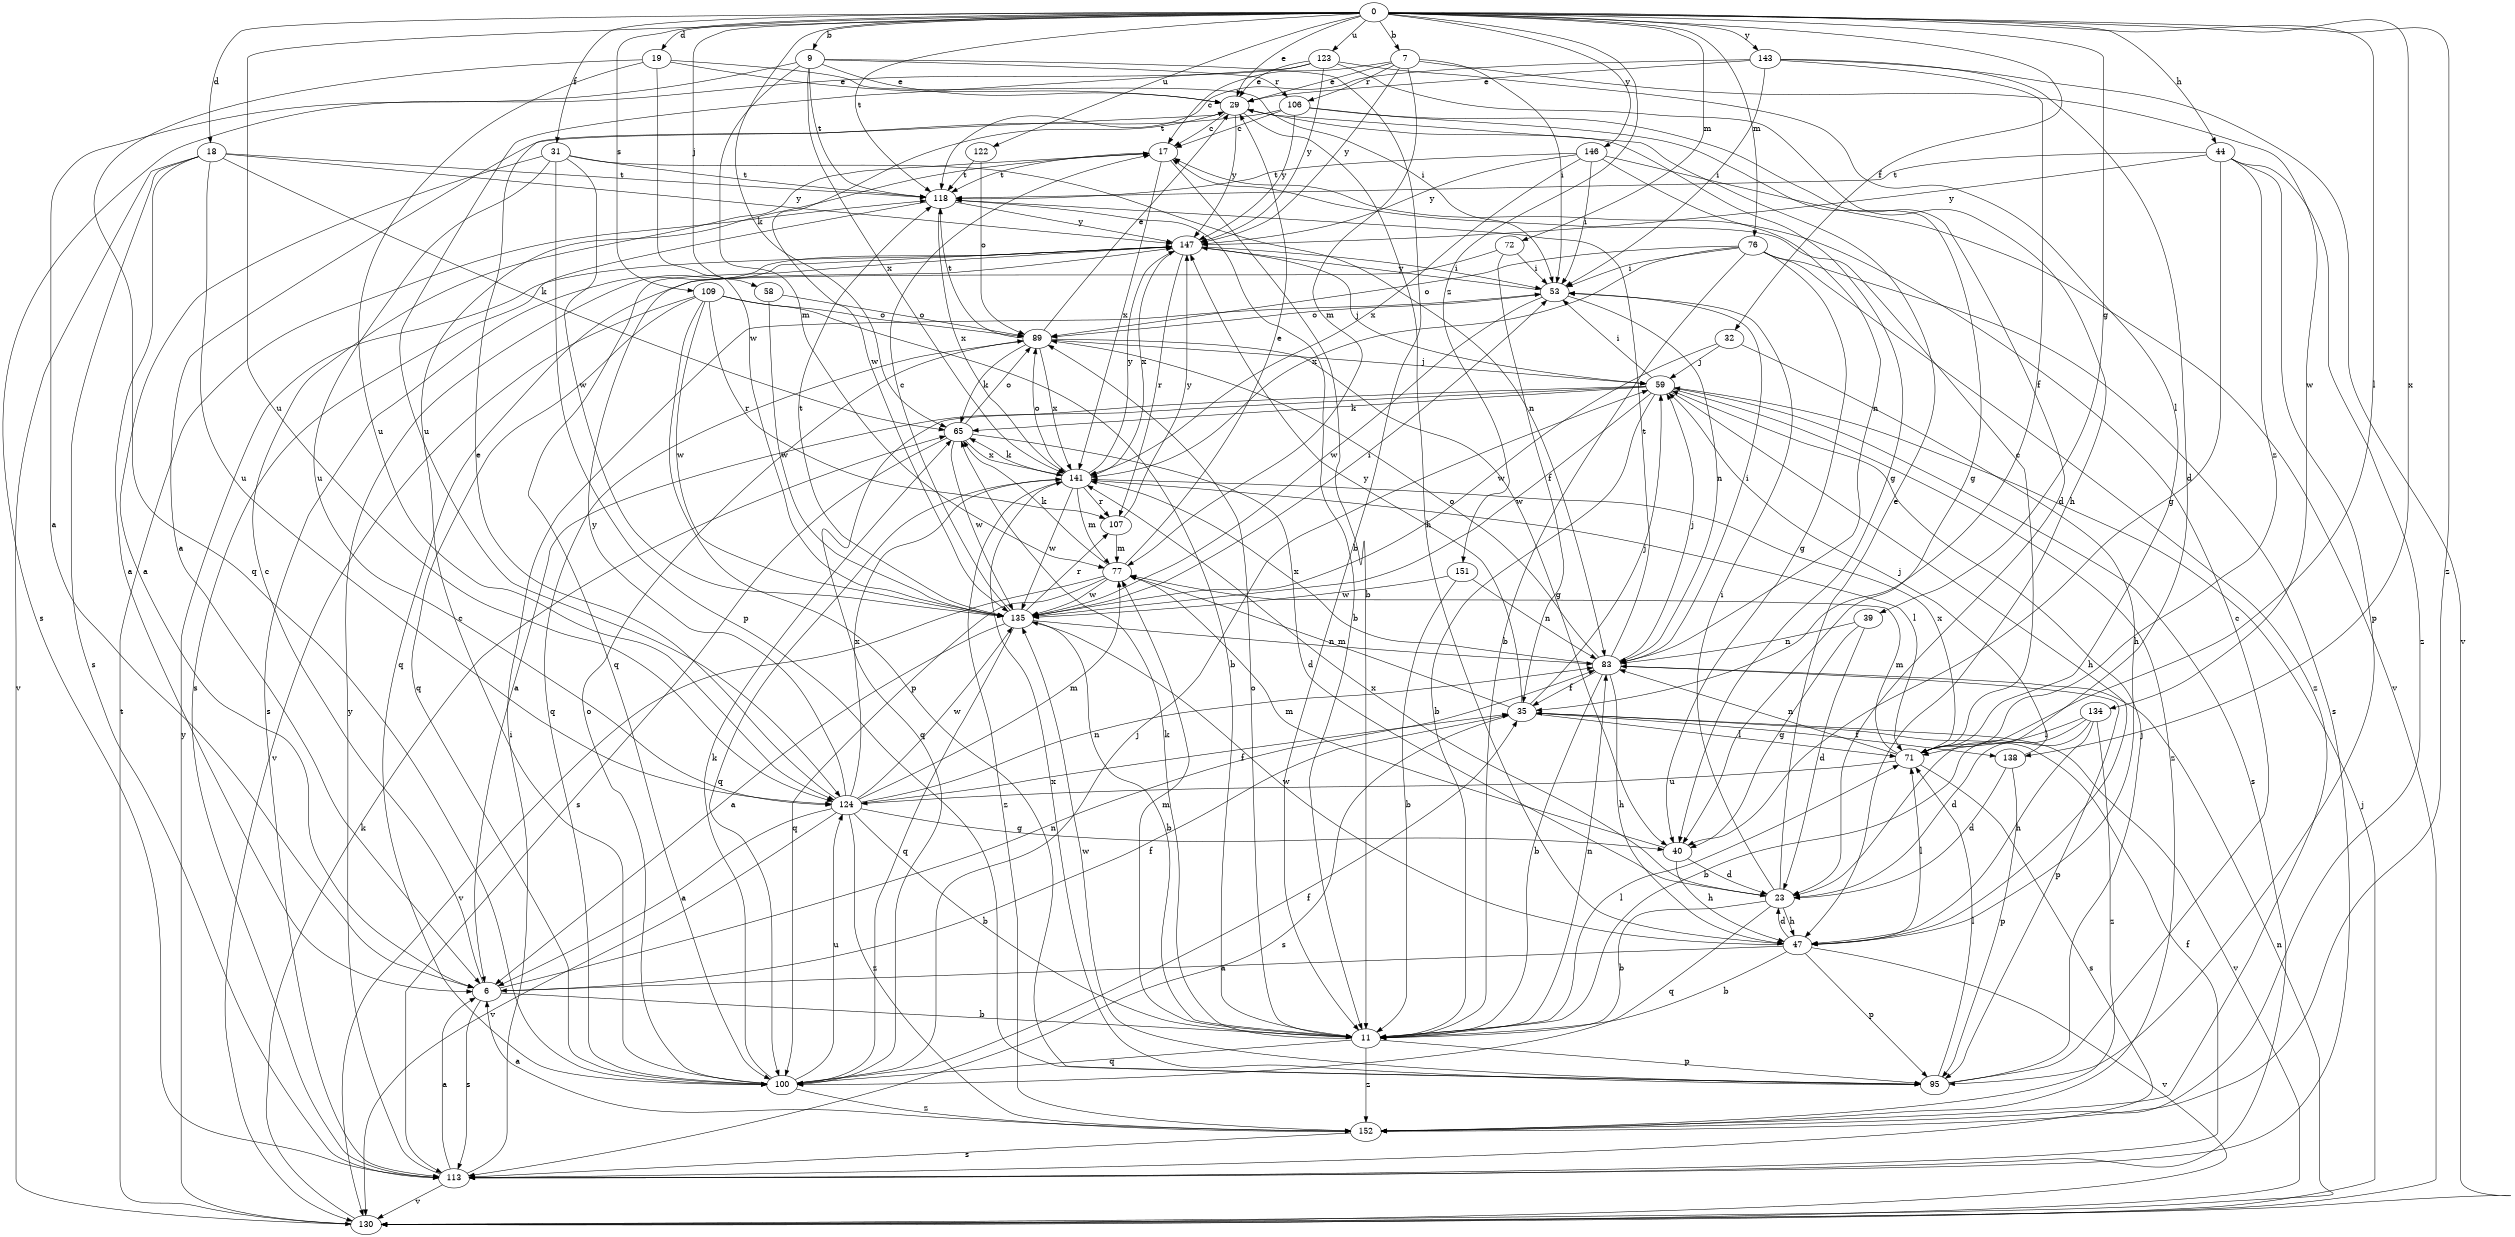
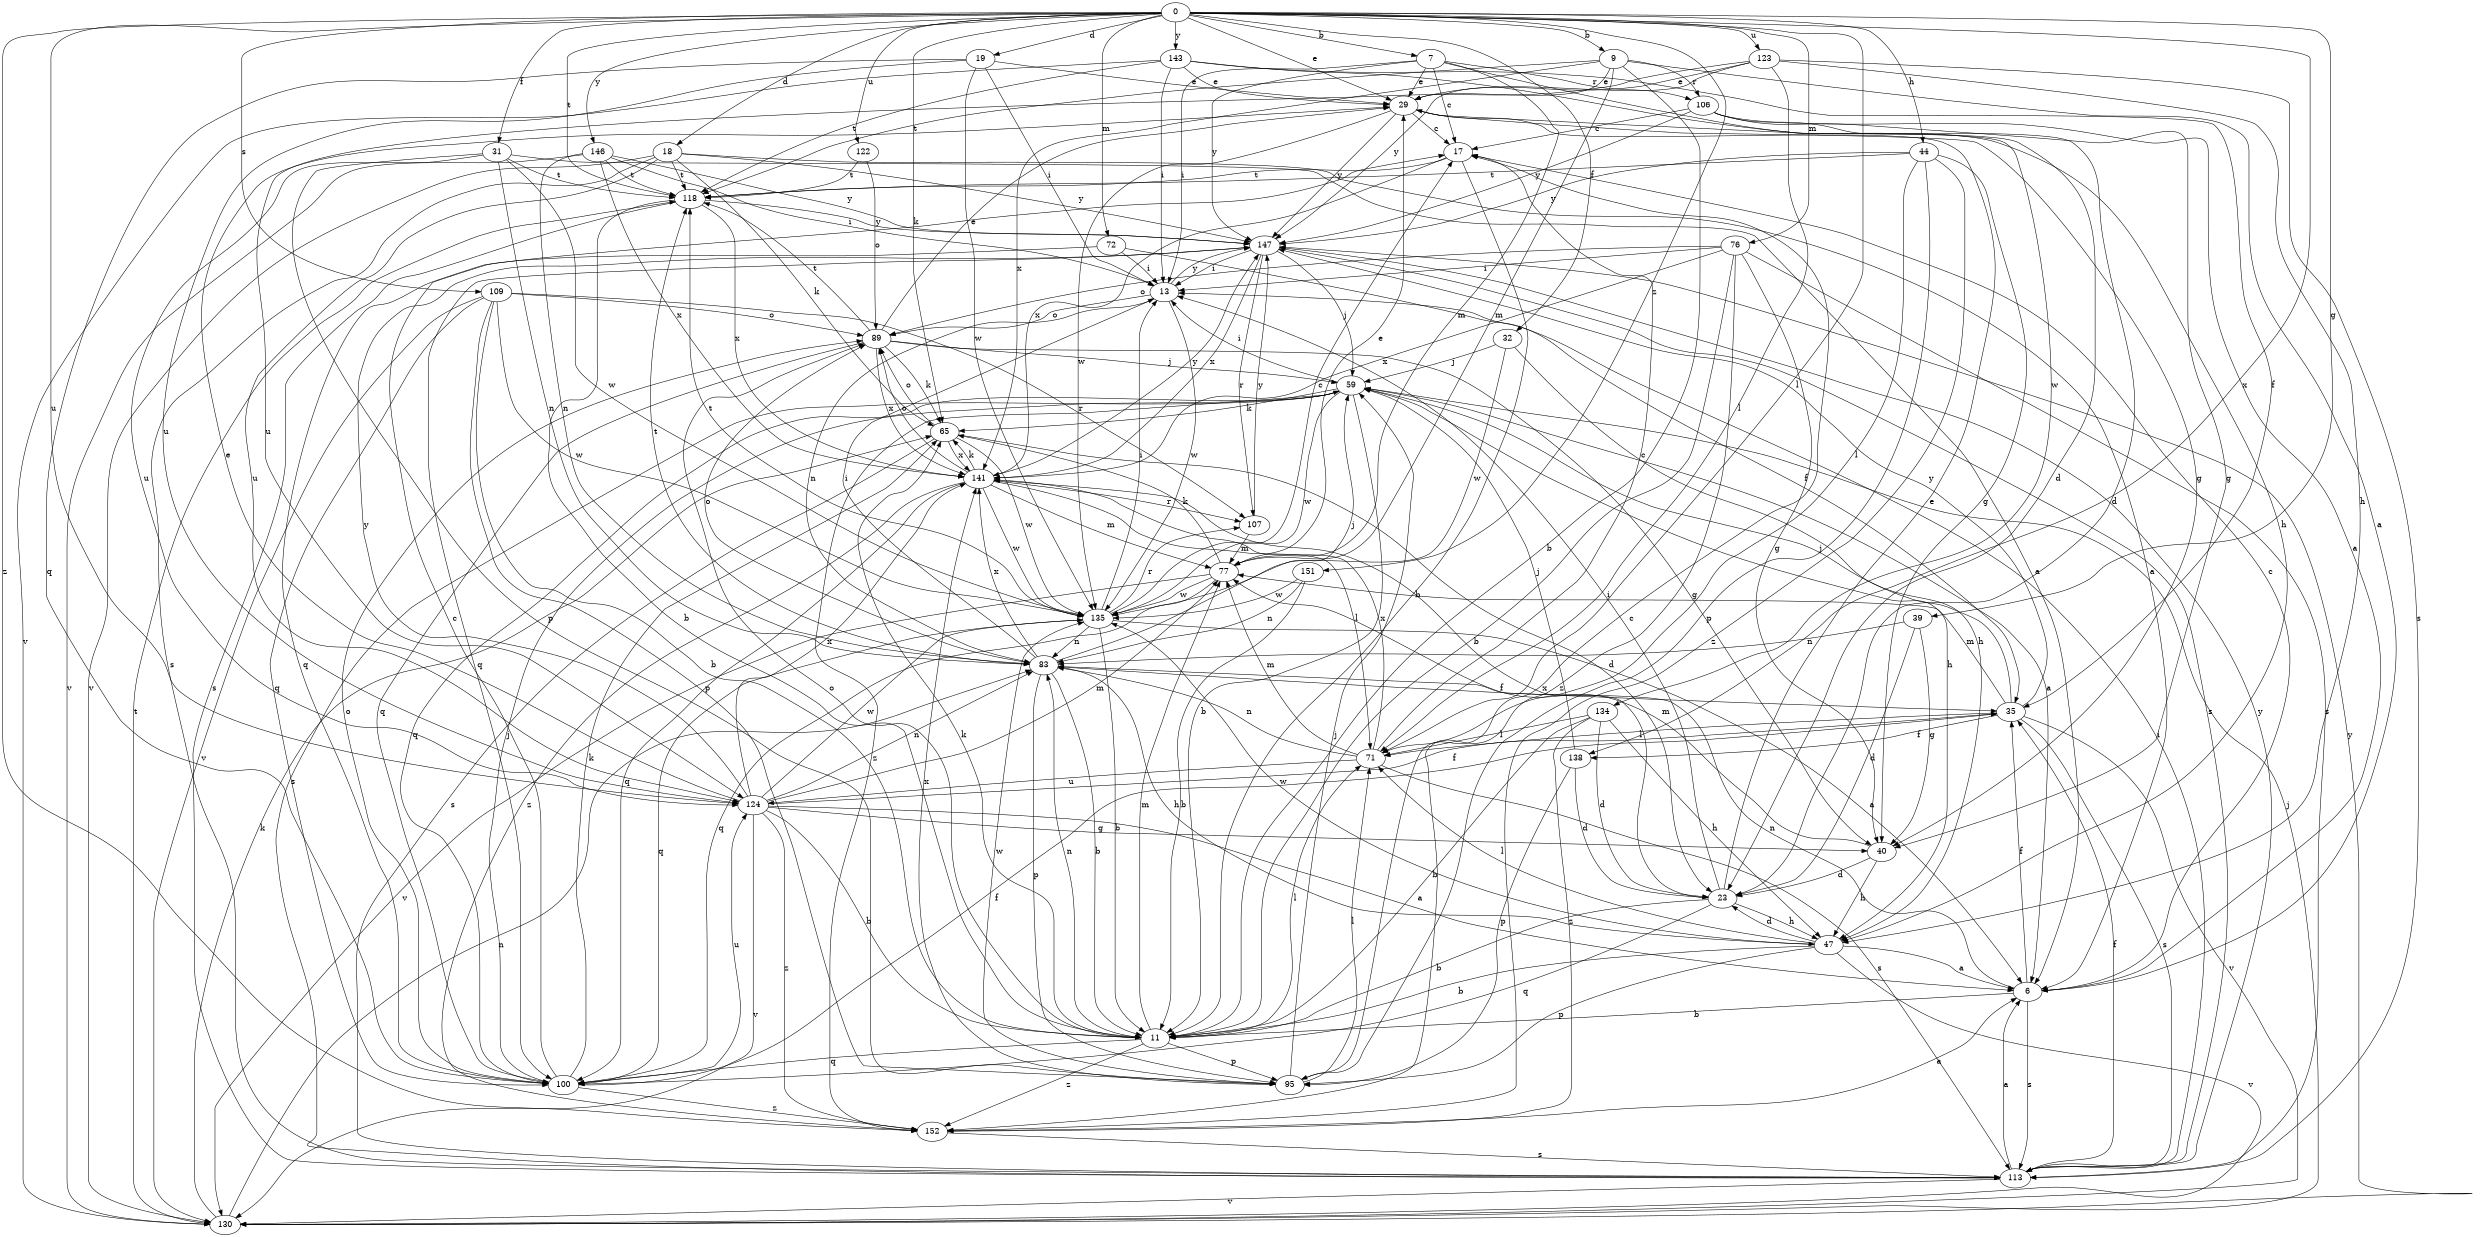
node "58": removed
node "53": label "53" -> "13"
edge "44" -> "71": label "z" -> "l"
